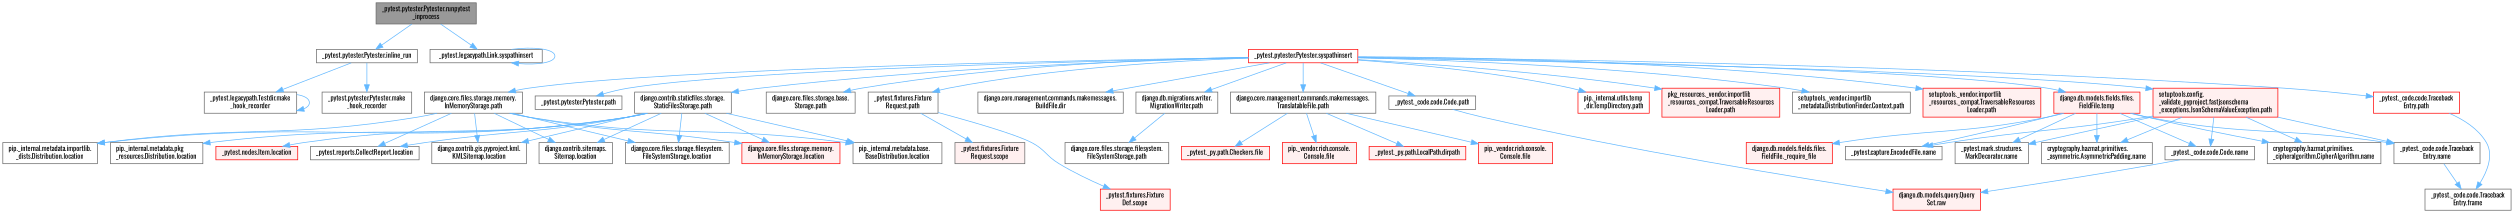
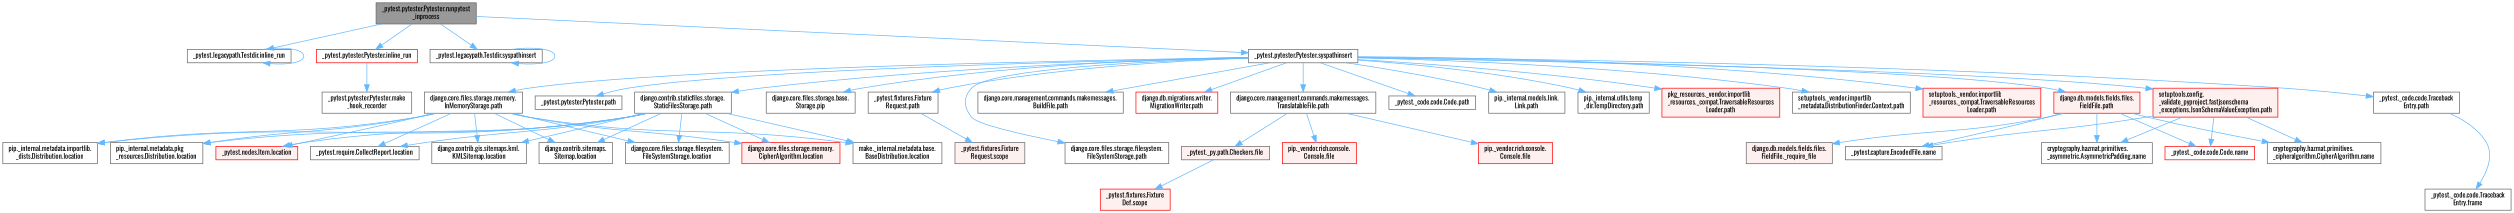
edge "_pytest.pytester.Pytester.runpytest _inprocess" -> "_pytest.pytester.Pytester.syspathinsert": added
node "_pytest.legacypath.Testdir.inline_run": added
node "_pytest.pytester.Pytester.inline_run": color grey40 -> red
node "_pytest.legacypath.Link.syspathinsert": label "_pytest.legacypath.Link.syspathinsert" -> "_pytest.legacypath.Testdir.syspathinsert"
node "_pytest.pytester.Pytester.syspathinsert": color red -> grey40
node "_pytest.legacypath.Testdir.make _hook_recorder": removed
node "django.core.files.storage.base. Storage.path": label "django.core.files.storage.base. Storage.path" -> "django.core.files.storage.base. Storage.pip"
node "django.core.management.commands.makemessages. BuildFile.dir": label "django.core.management.commands.makemessages. BuildFile.dir" -> "django.core.management.commands.makemessages. BuildFile.path"
node "django.db.migrations.writer. MigrationWriter.path": color grey40 -> red
node "pip._internal.models.link. Link.path": added
node "pip._internal.utils.temp _dir.TempDirectory.path": color red -> grey40
node "django.db.models.fields.files. FieldFile.temp": label "django.db.models.fields.files. FieldFile.temp" -> "django.db.models.fields.files. FieldFile.path"
node "_pytest._code.code.Traceback Entry.path": color red -> grey40
edge "django.db.migrations.writer. MigrationWriter.path" -> "django.core.files.storage.filesystem. FileSystemStorage.path": now "_pytest.pytester.Pytester.syspathinsert" -> "django.core.files.storage.filesystem. FileSystemStorage.path"
edge "django.core.files.storage.memory. InMemoryStorage.path" -> "_pytest.nodes.Item.location": added
edge "django.core.files.storage.memory. InMemoryStorage.path" -> "pip._internal.metadata.pkg _resources.Distribution.location": added
edge "_pytest.fixtures.Fixture Request.path" -> "_pytest.fixtures.Fixture Def.scope": now "_pytest._py.path.Checkers.file" -> "_pytest.fixtures.Fixture Def.scope"
node "_pytest.reports.CollectReport.location": label "_pytest.reports.CollectReport.location" -> "_pytest.require.CollectReport.location"
node "django.contrib.gis.pyproject.kml. KMLSitemap.location": label "django.contrib.gis.pyproject.kml. KMLSitemap.location" -> "django.contrib.gis.sitemaps.kml. KMLSitemap.location"
node "django.core.files.storage.memory. InMemoryStorage.location": label "django.core.files.storage.memory. InMemoryStorage.location" -> "django.core.files.storage.memory. CipherAlgorithm.location"
node "pip._internal.metadata.base. BaseDistribution.location": label "pip._internal.metadata.base. BaseDistribution.location" -> "make._internal.metadata.base. BaseDistribution.location"
node "_pytest._py.path.Checkers.file": color red -> grey40
node "_pytest._py.path.LocalPath.dirpath": removed
node "django.db.models.fields.files. FieldFile._require_file": color red -> grey40
node "_pytest.mark.structures. MarkDecorator.name": removed
node "_pytest._code.code.Code.name": color grey40 -> red
node "_pytest._code.code.Traceback Entry.name": removed
node "django.db.models.query.Query Set.raw": removed
